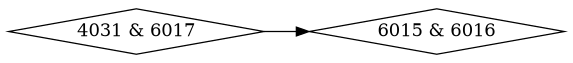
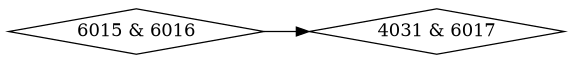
edge "4031 & 6017" -> "6015 & 6016": reversed
